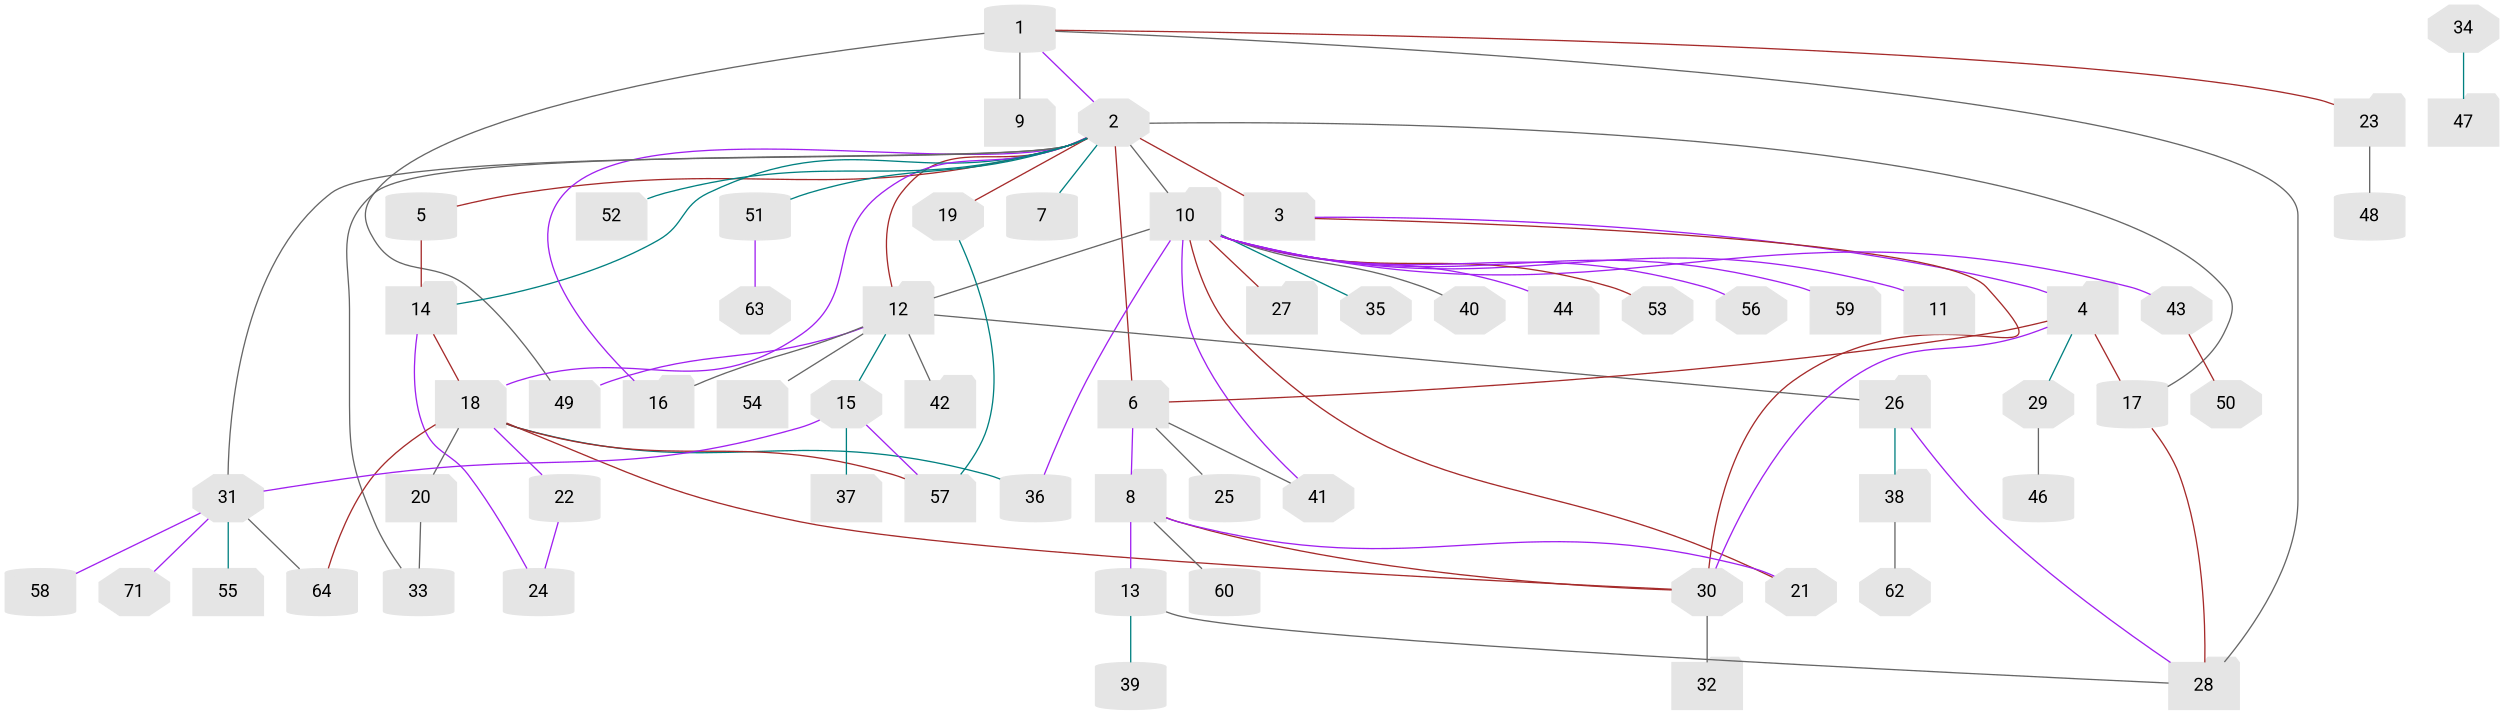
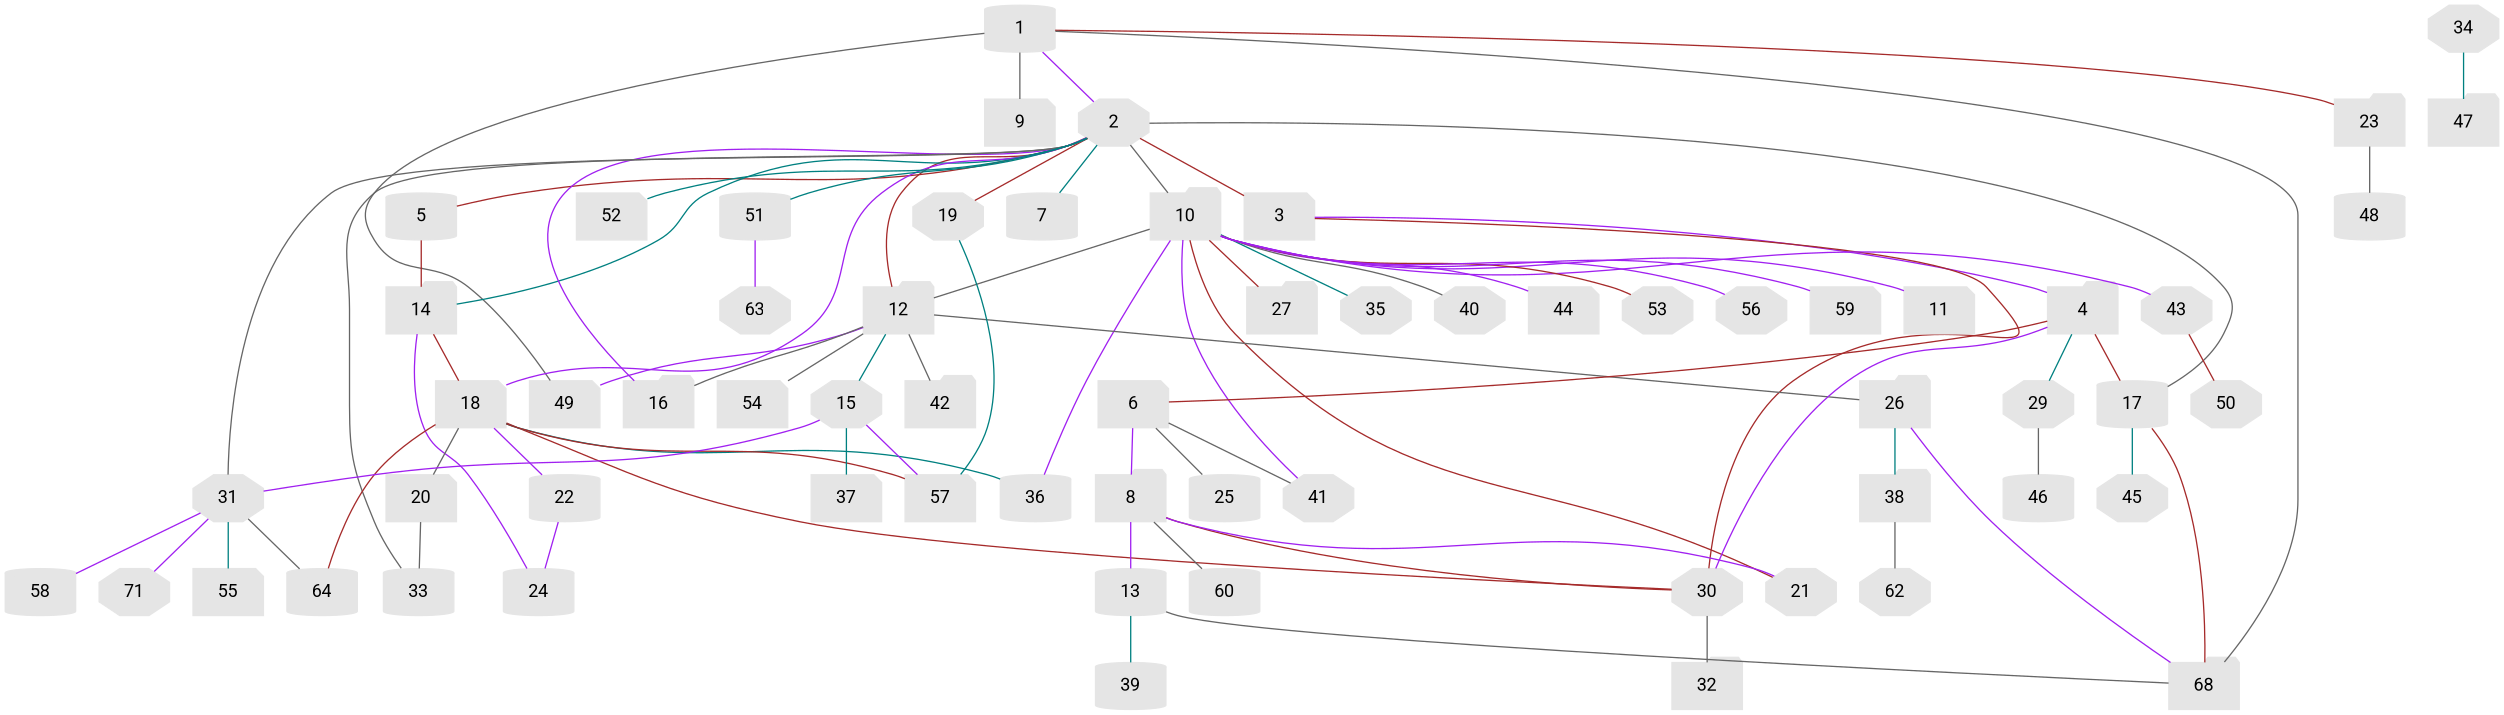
edge "2" -- "6": removed
node "45": added
node "28": label "28" -> "68"
